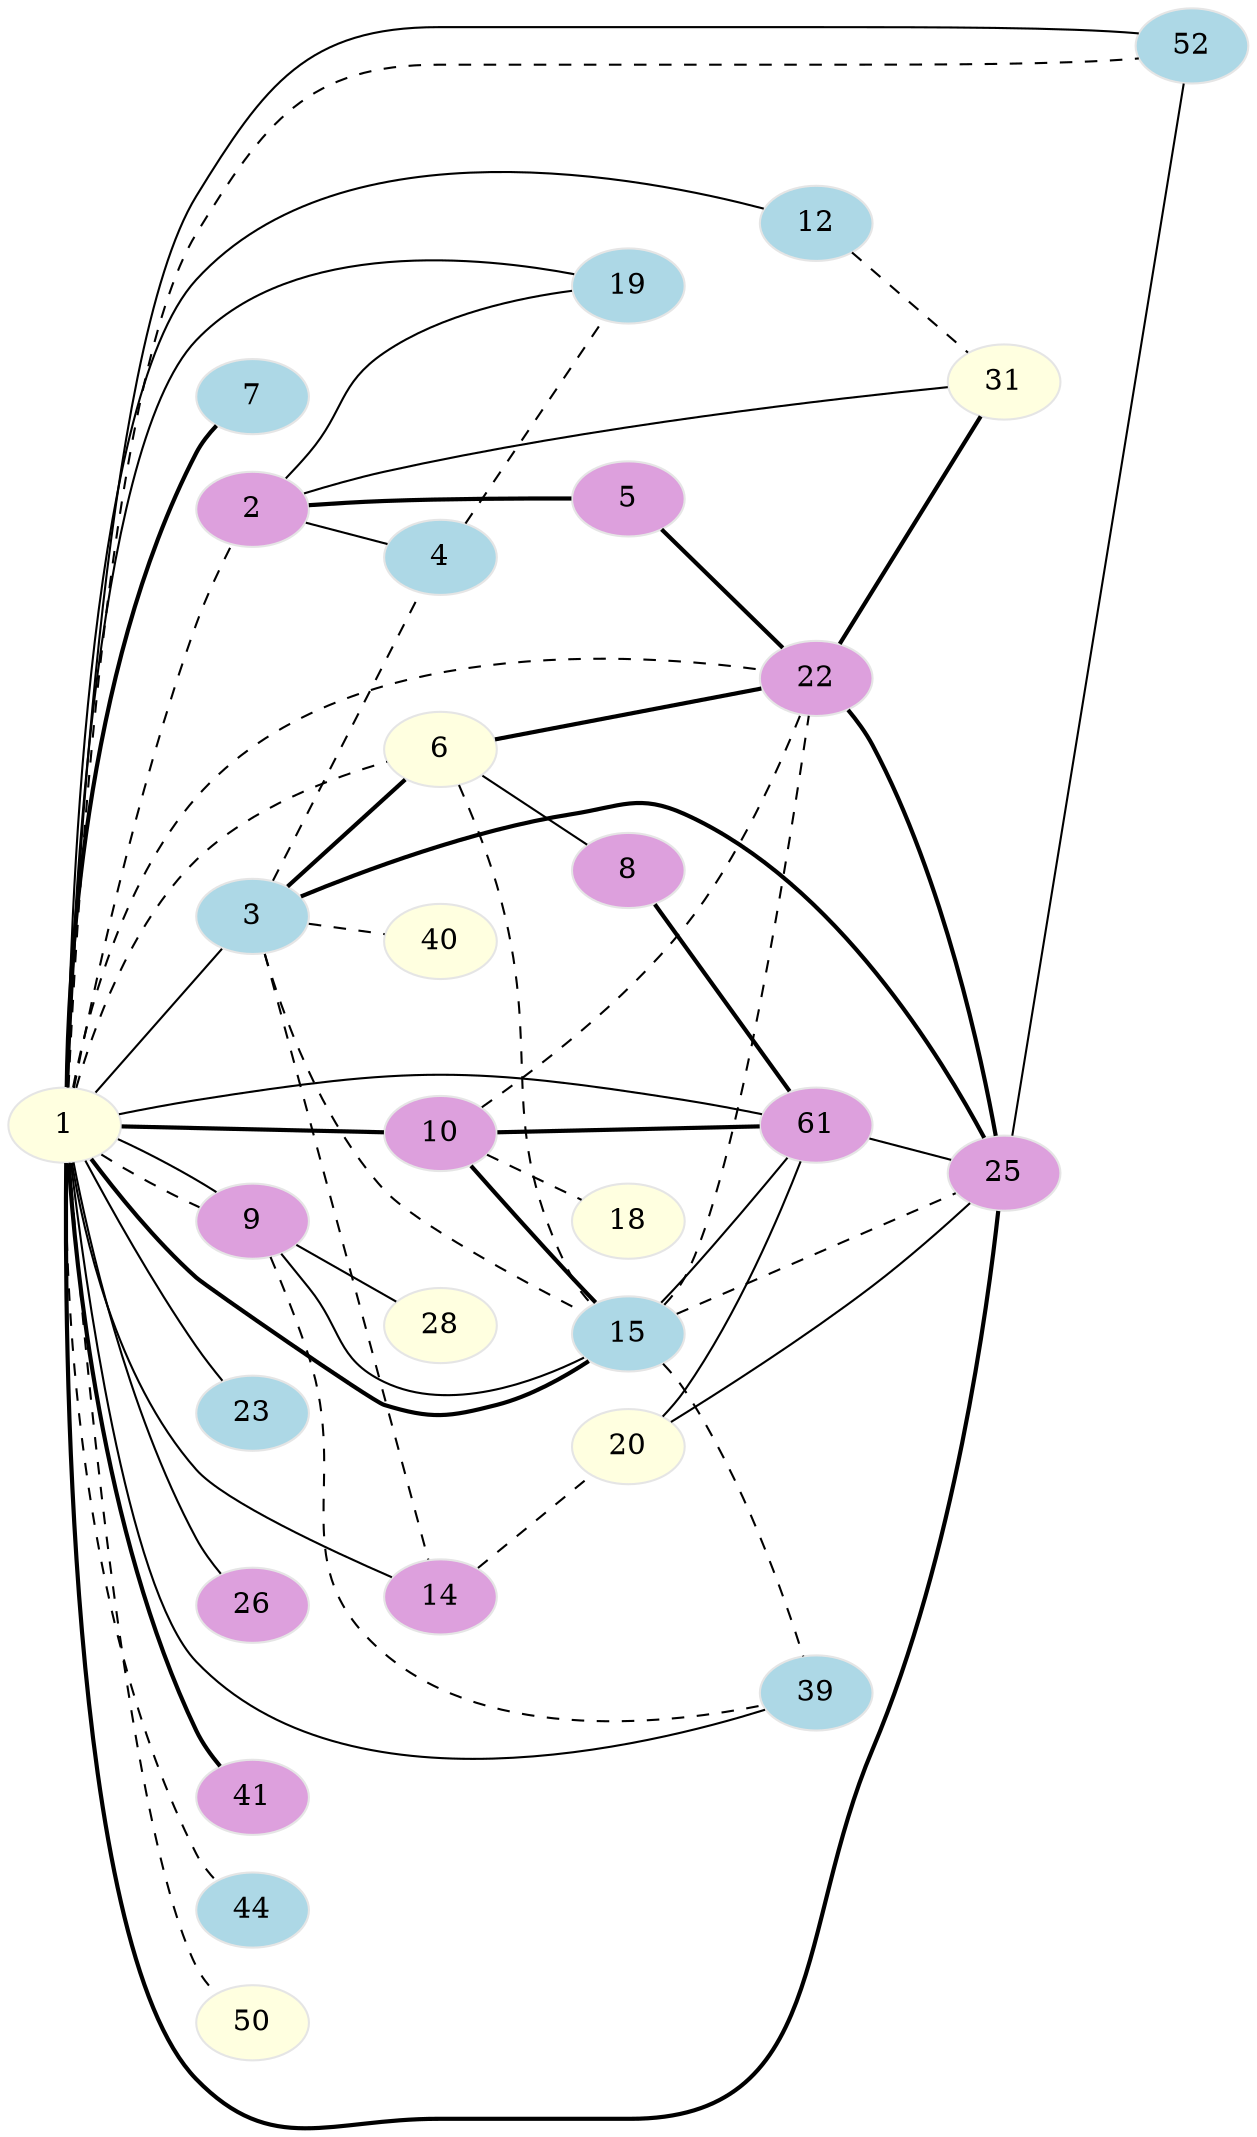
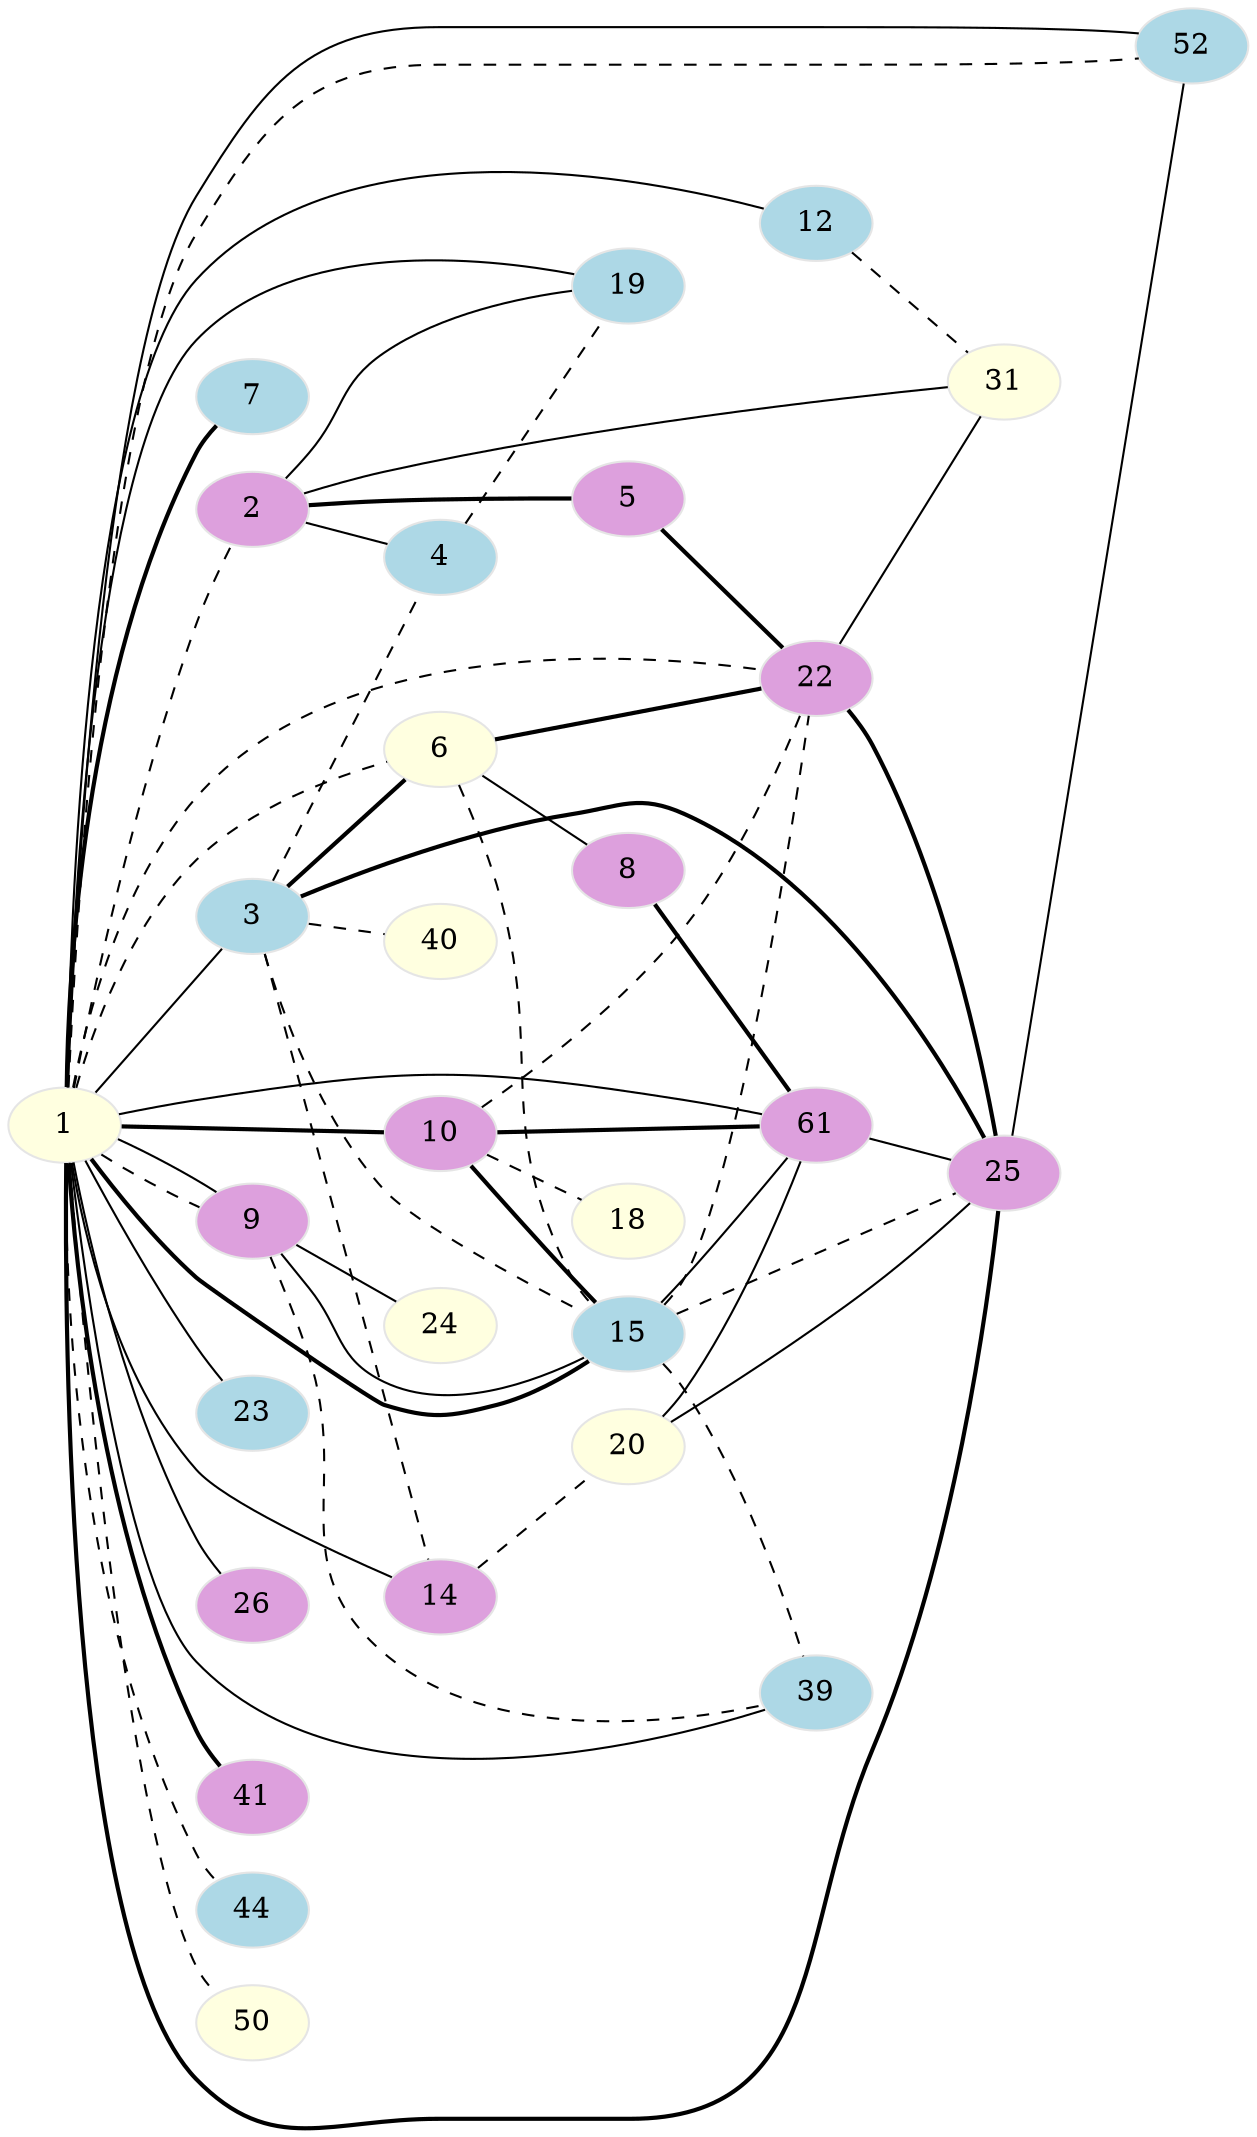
edge "31" -- "22": style bold -> solid
node "28": label "28" -> "24"
